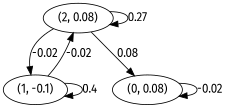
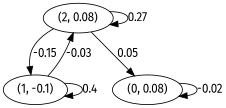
edge "(2, 0.08)" -> "(1, -0.1)": label "-0.02" -> "-0.15"
edge "(1, -0.1)" -> "(2, 0.08)": label "-0.02" -> "-0.03"
edge "(2, 0.08)" -> "(0, 0.08)": label "0.08" -> "0.05"
